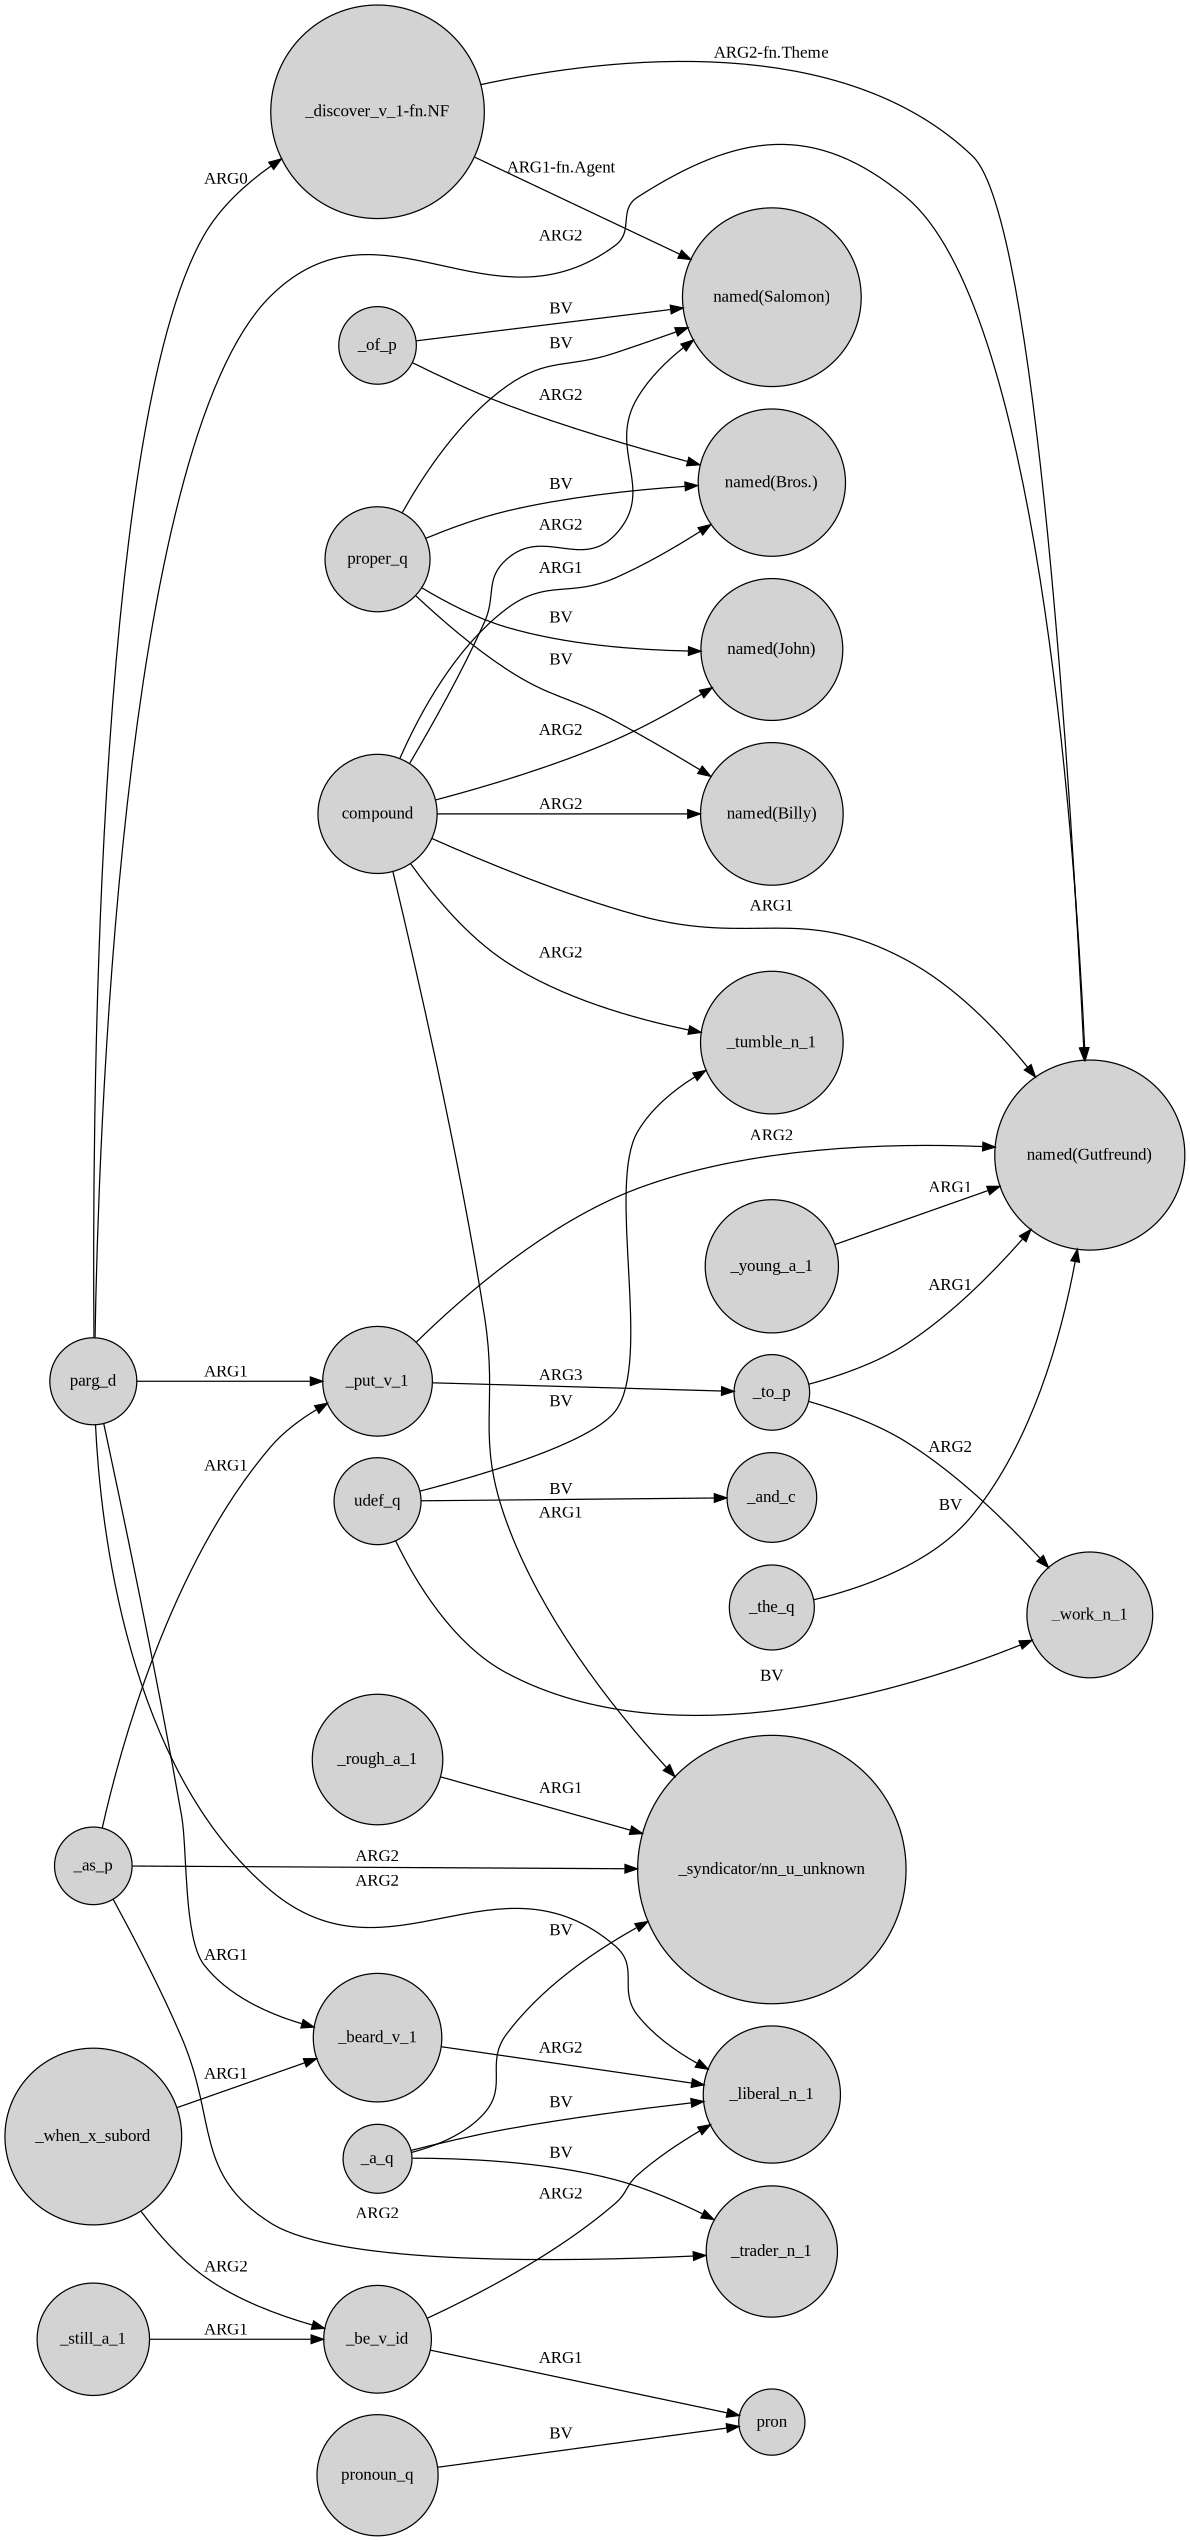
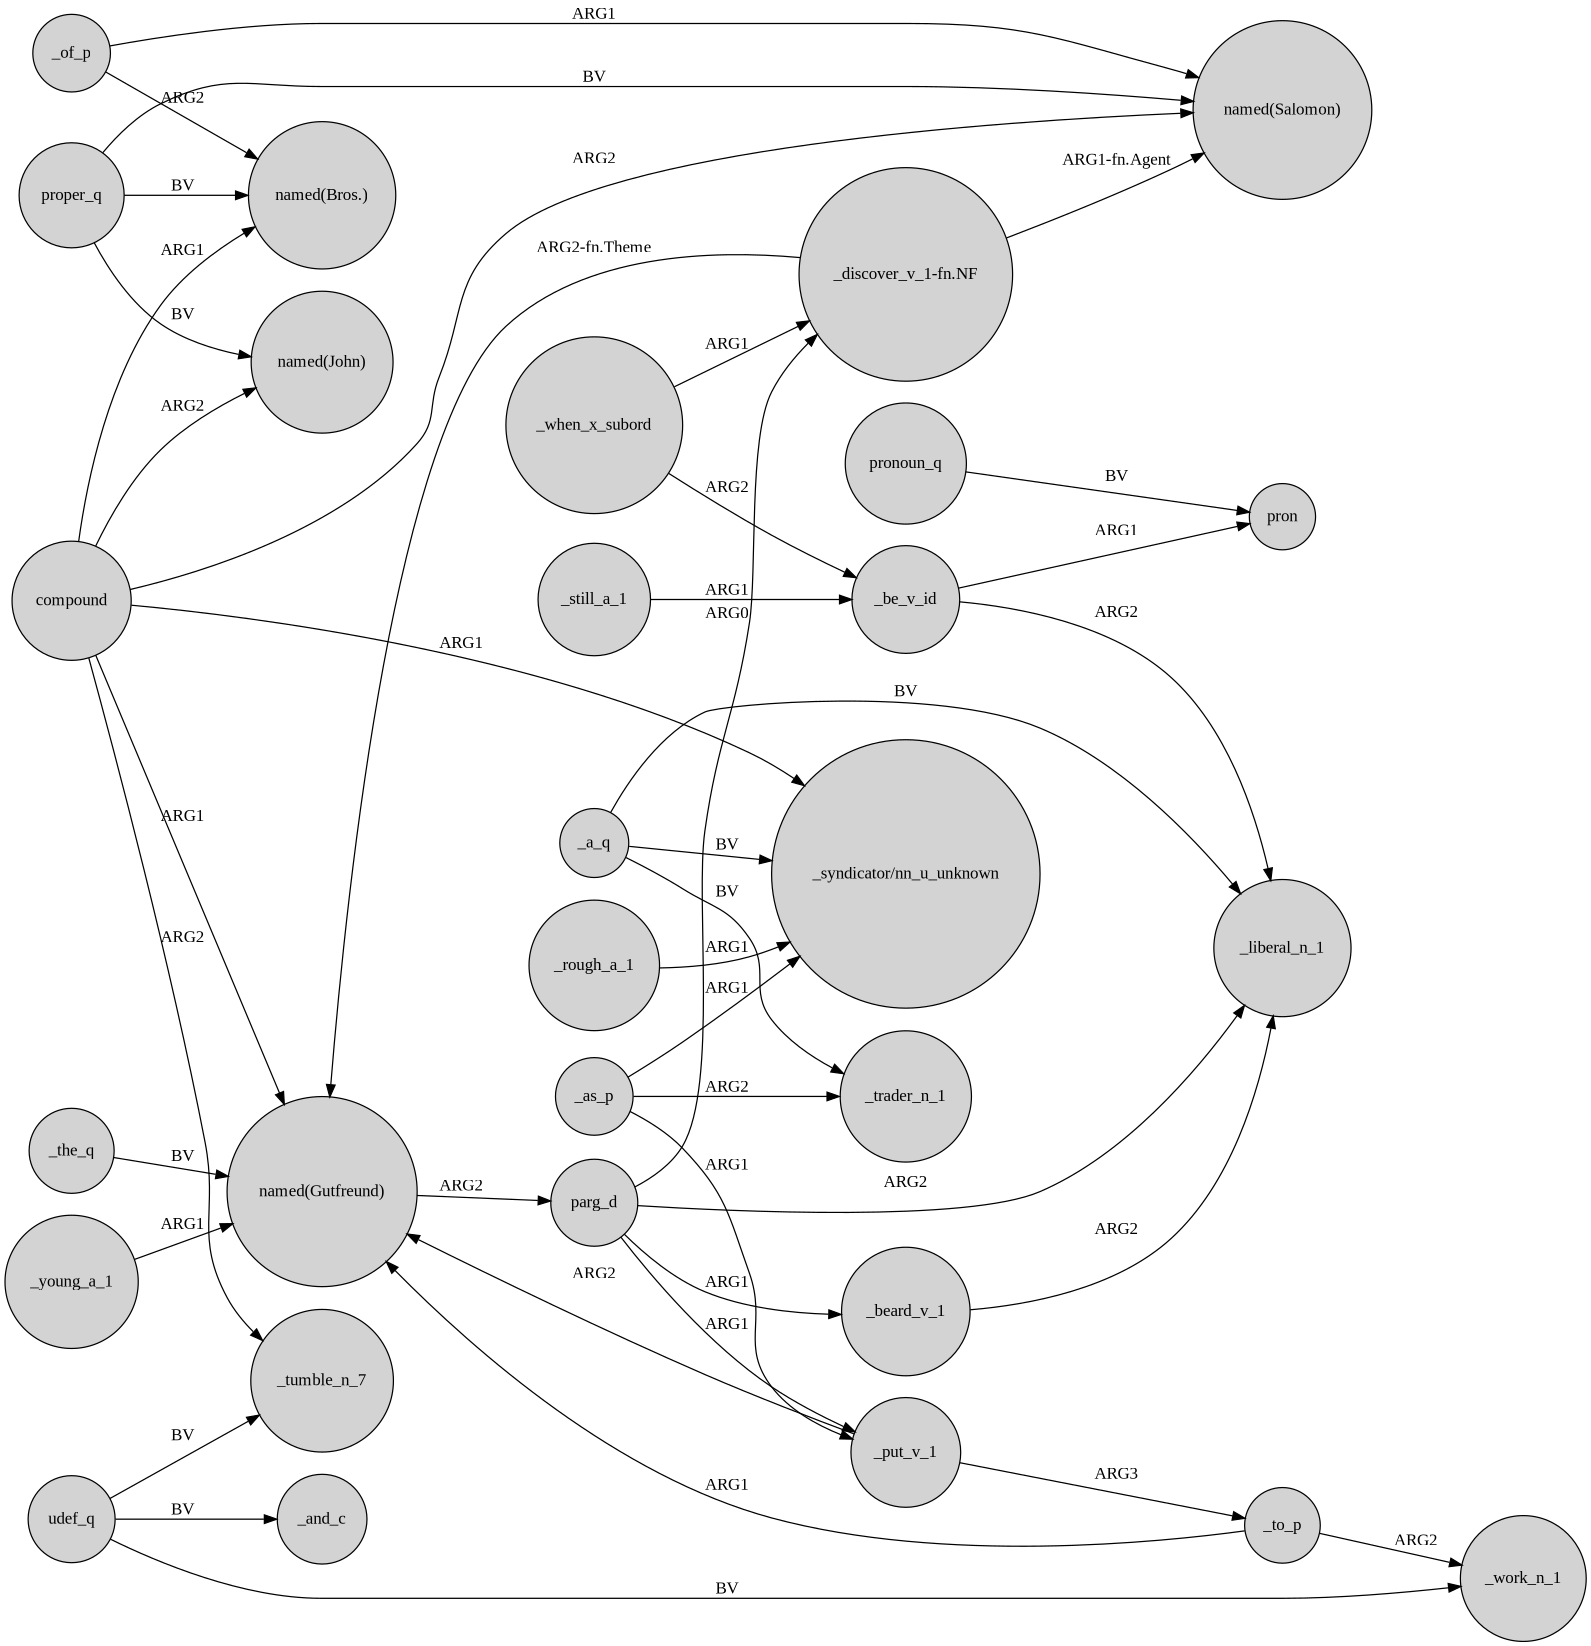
edge "parg_d" -> "named(Gutfreund)": reversed
edge "_of_p" -> "named(Salomon)": label "BV" -> "ARG1"
node "named(Billy)": removed
node "_tumble_n_1": label "_tumble_n_1" -> "_tumble_n_7"
edge "_as_p" -> "_syndicator/nn_u_unknown": label "ARG2" -> "ARG1"
edge "_when_x_subord" -> "_beard_v_1": now "_when_x_subord" -> "_discover_v_1-fn.NF"
